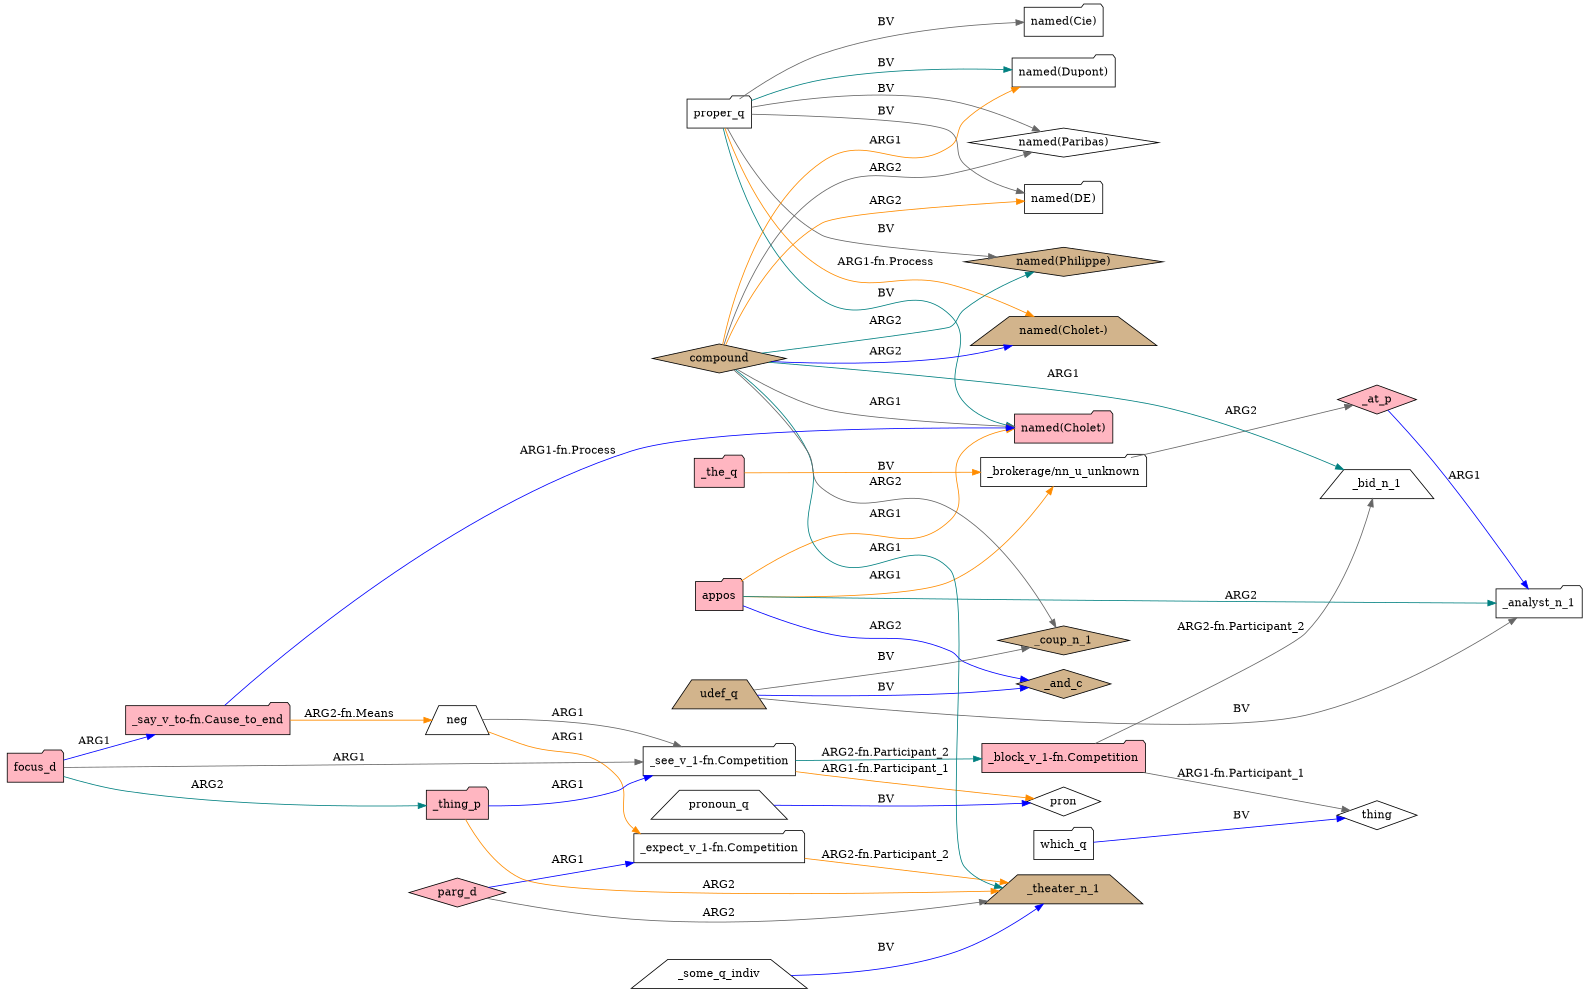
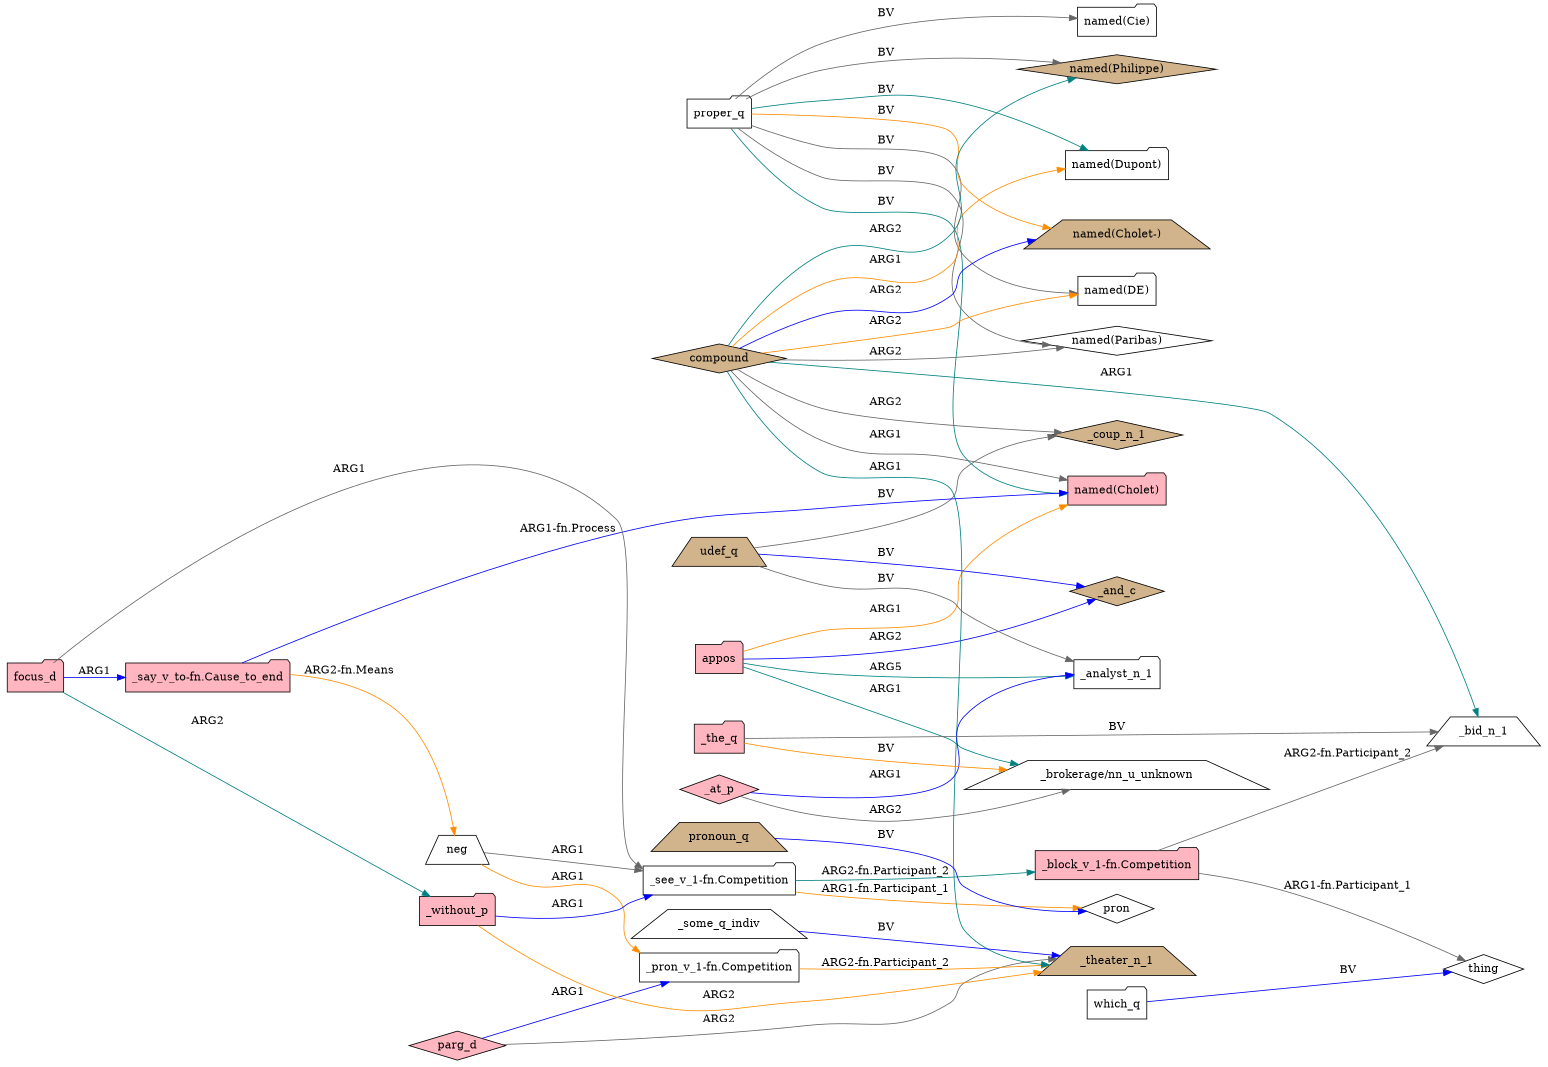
edge "proper_q" -> "named(Cholet-)": label "ARG1-fn.Process" -> "BV"
edge "_brokerage/nn_u_unknown" -> "_at_p": reversed
node "_brokerage/nn_u_unknown": shape folder -> trapezium
edge "appos" -> "_brokerage/nn_u_unknown": color darkorange -> teal
edge "appos" -> "_analyst_n_1": label "ARG2" -> "ARG5"
edge "_the_q" -> "_bid_n_1": added, label "BV"
node "_thing_p": label "_thing_p" -> "_without_p"
node "pronoun_q": fillcolor white -> tan
node "_expect_v_1-fn.Competition": label "_expect_v_1-fn.Competition" -> "_pron_v_1-fn.Competition"
